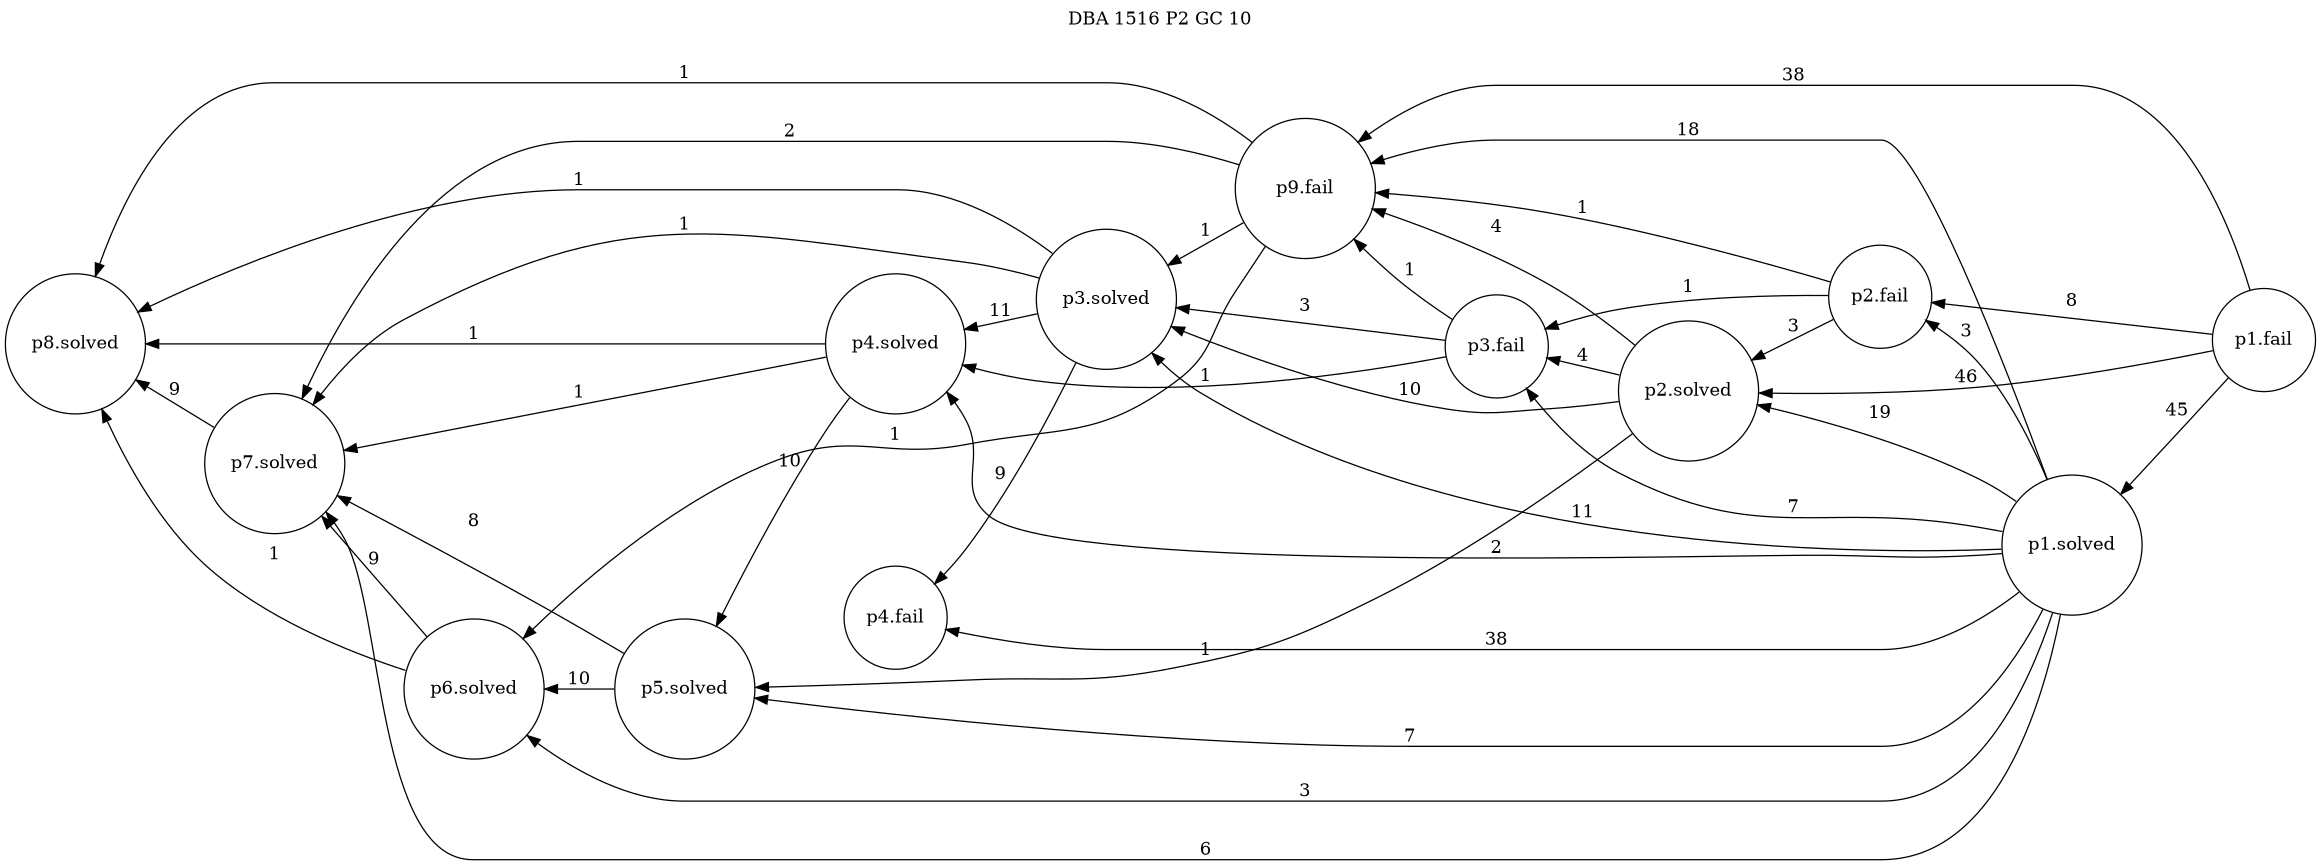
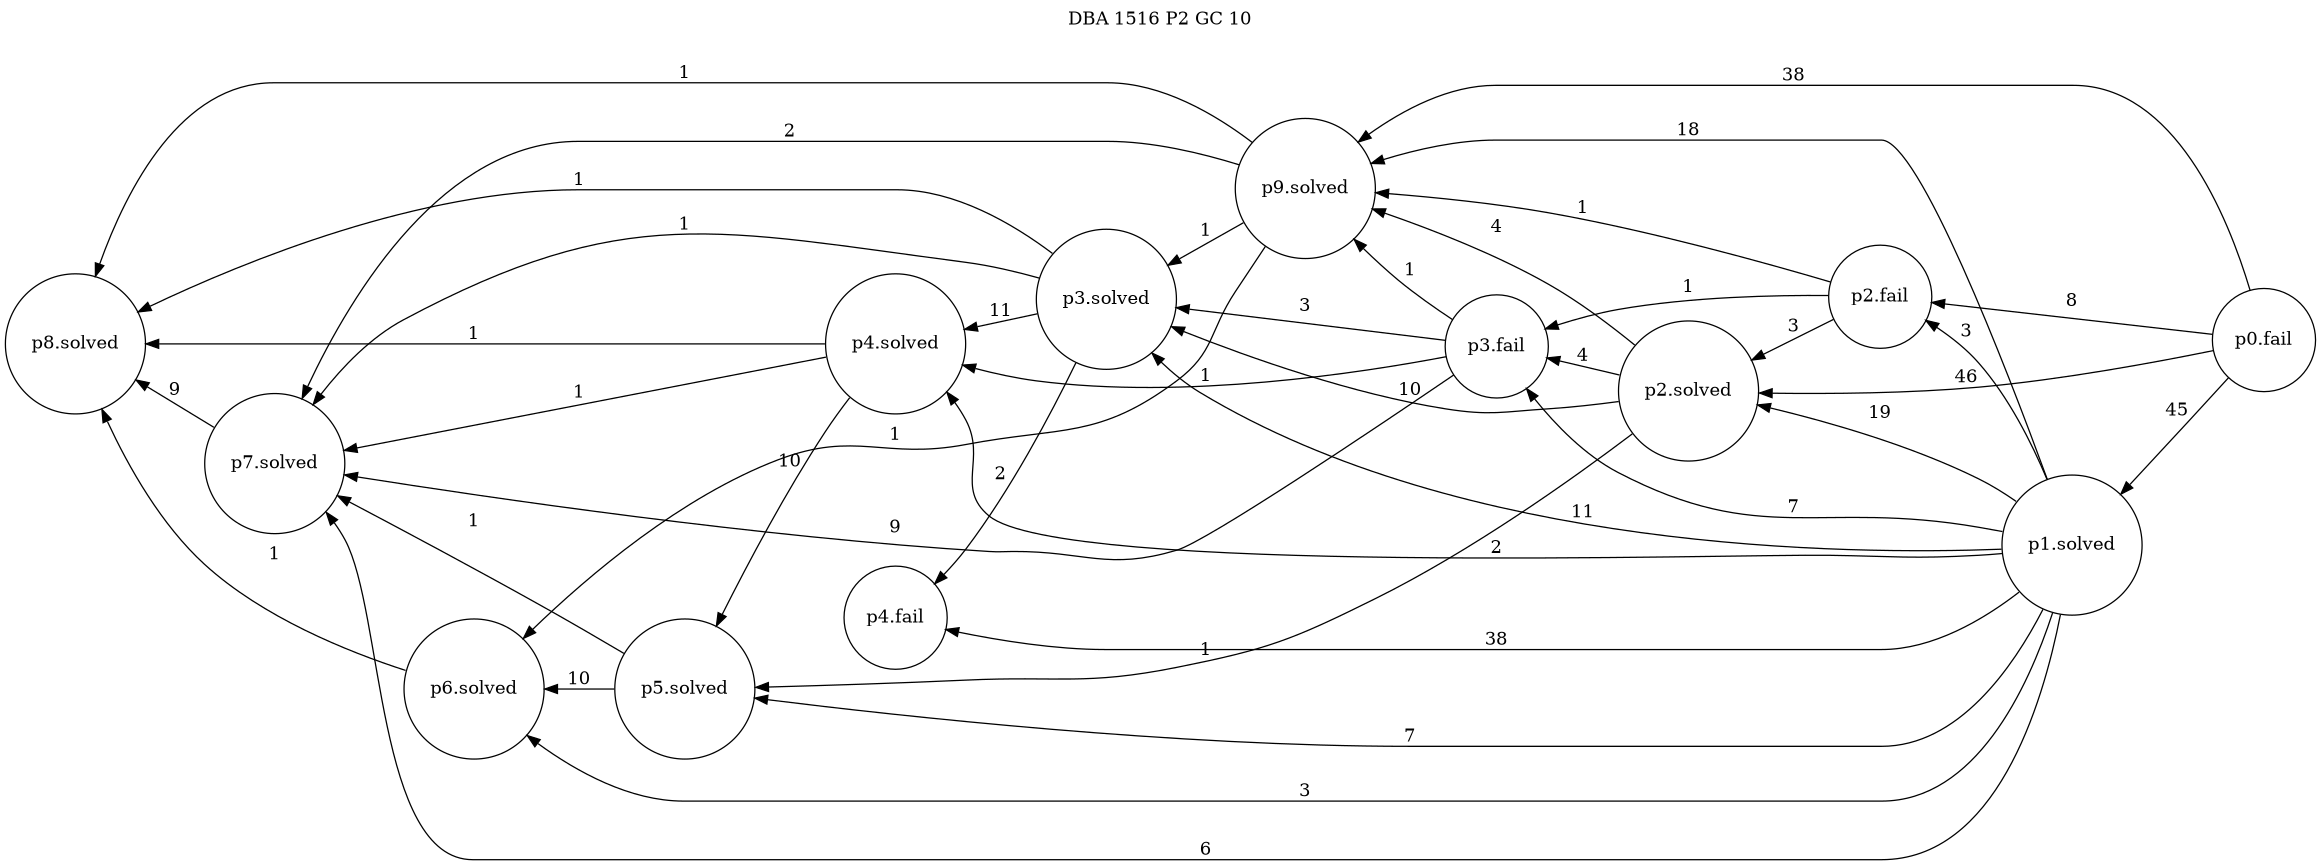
node "p9.fail": label "p9.fail" -> "p9.solved"
node "p1.fail": label "p1.fail" -> "p0.fail"
edge "p3.solved" -> "p4.fail": label "9" -> "2"
edge "p5.solved" -> "p7.solved": label "8" -> "1"
edge "p6.solved" -> "p7.solved": now "p3.fail" -> "p7.solved"
